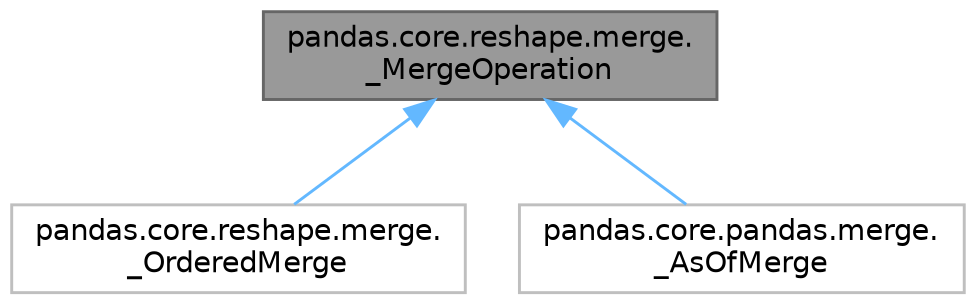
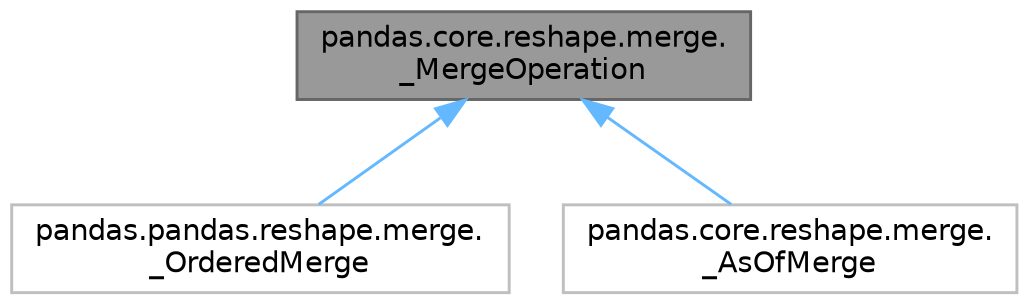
node "pandas.core.reshape.merge. _OrderedMerge": label "pandas.core.reshape.merge. _OrderedMerge" -> "pandas.pandas.reshape.merge. _OrderedMerge"
node "pandas.core.pandas.merge. _AsOfMerge": label "pandas.core.pandas.merge. _AsOfMerge" -> "pandas.core.reshape.merge. _AsOfMerge"
